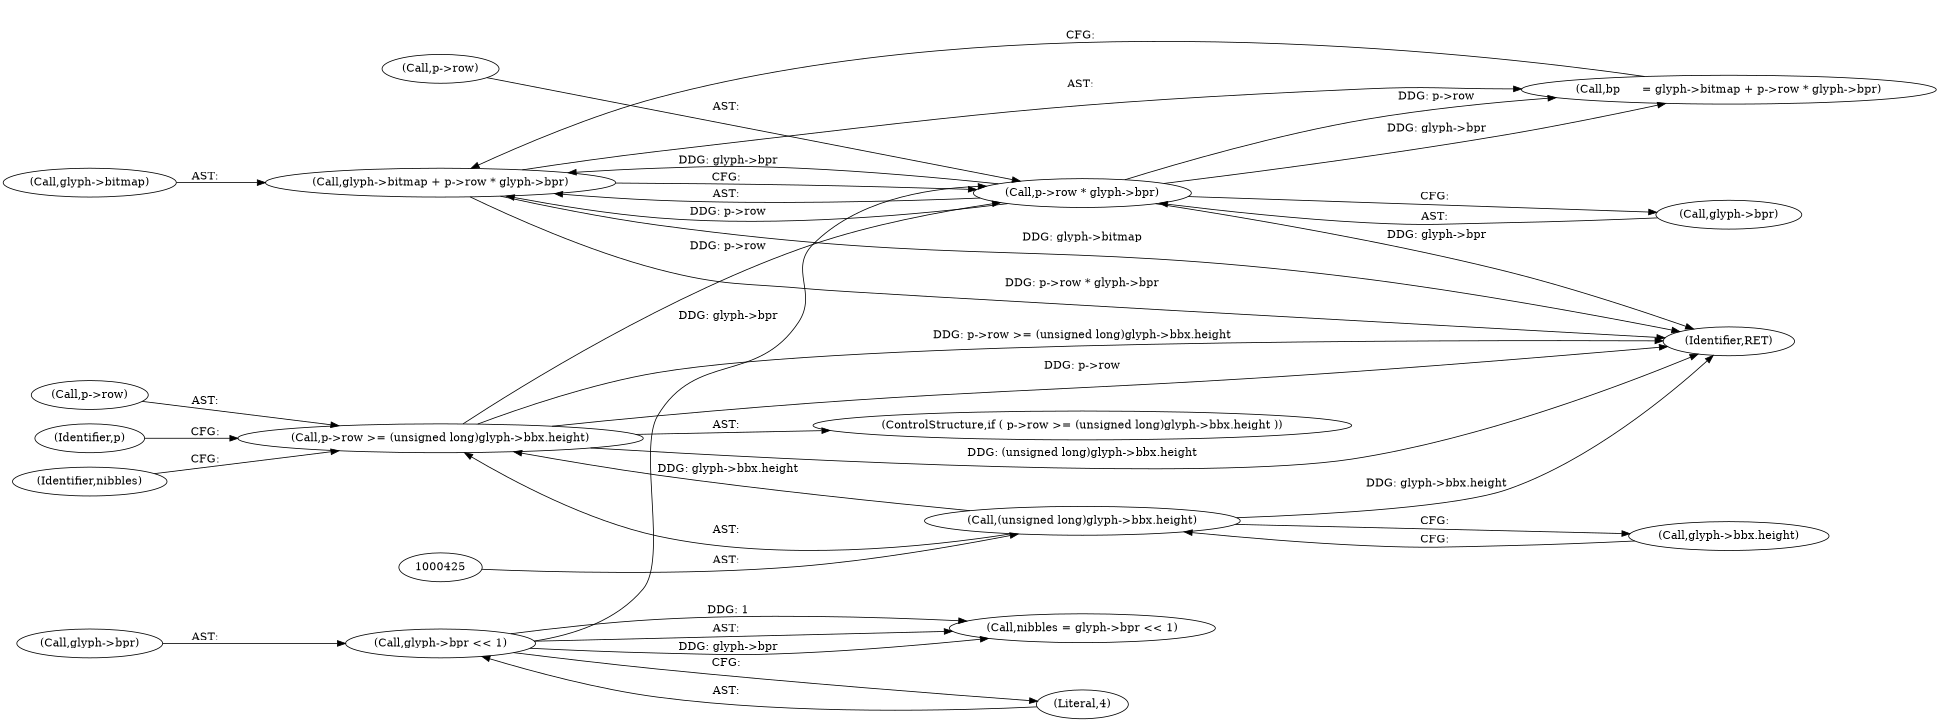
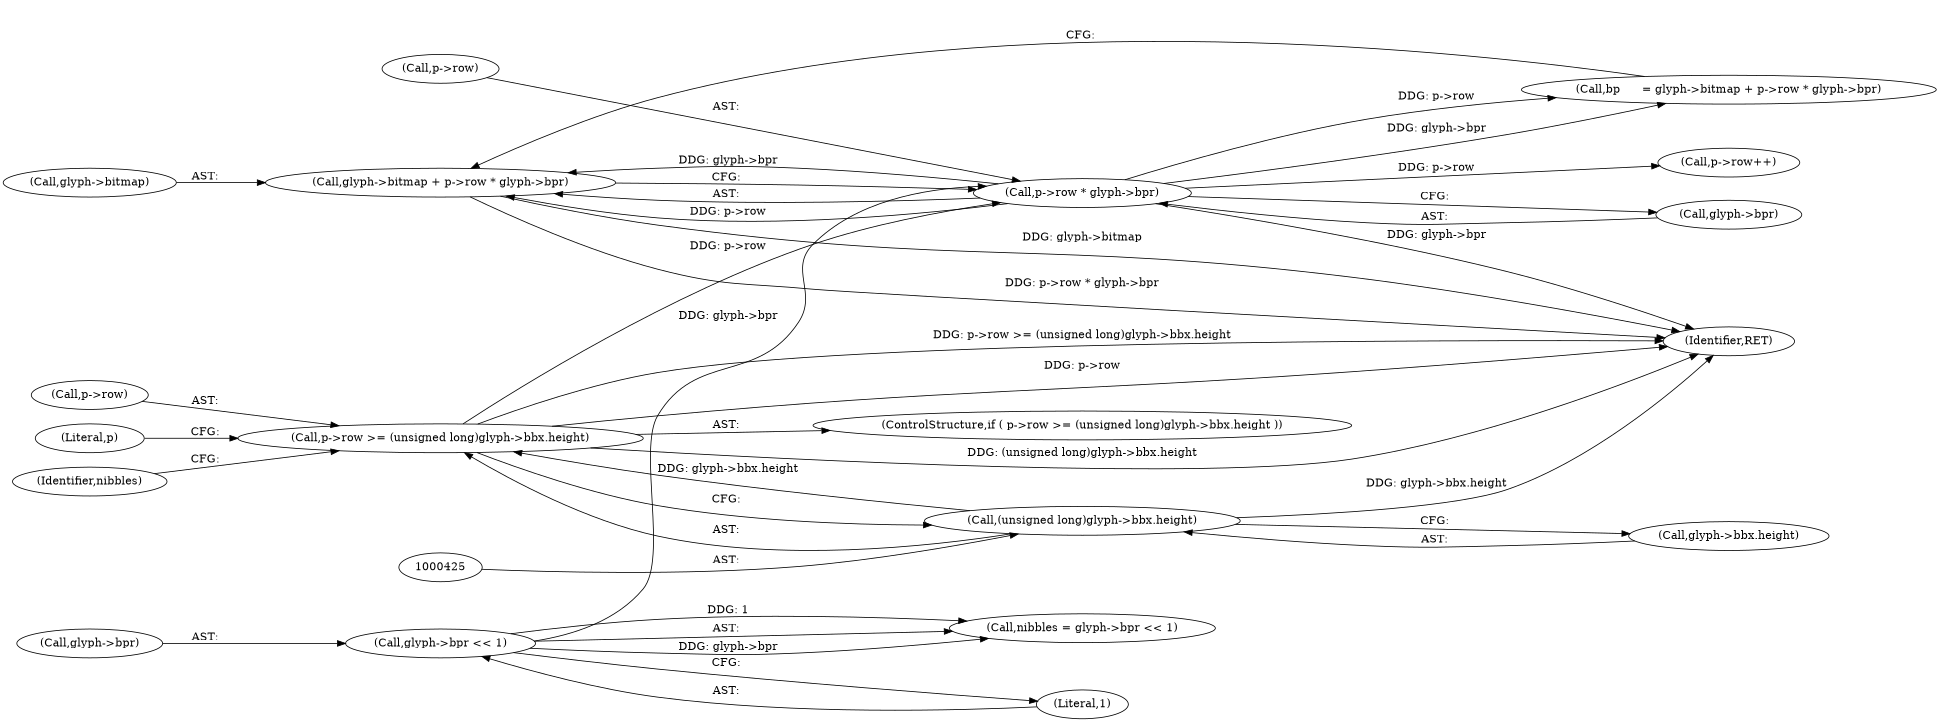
edge "(Call,glyph->bitmap + p->row * glyph->bpr)" -> "(Call,bp      = glyph->bitmap + p->row * glyph->bpr)": removed, label "AST:"
node "(Call,p->row++)": added
node "(Identifier,p)": label "(Identifier,p)" -> "(Literal,p)"
edge "(Call,p->row >= (unsigned long)glyph->bbx.height)" -> "(Call,(unsigned long)glyph->bbx.height)": added, label "CFG:"
edge "(Call,glyph->bbx.height)" -> "(Call,(unsigned long)glyph->bbx.height)": label "CFG: " -> "AST: "
node "(Literal,4)": label "(Literal,4)" -> "(Literal,1)"
